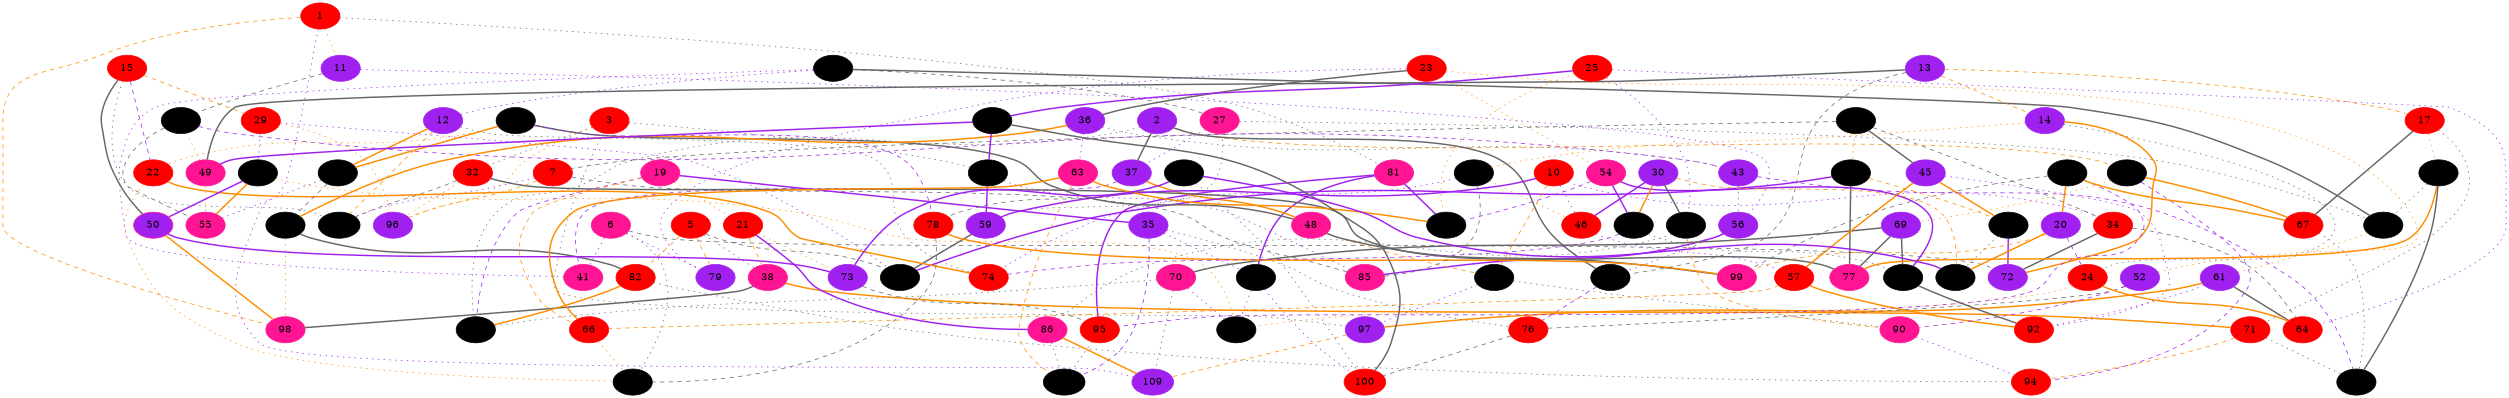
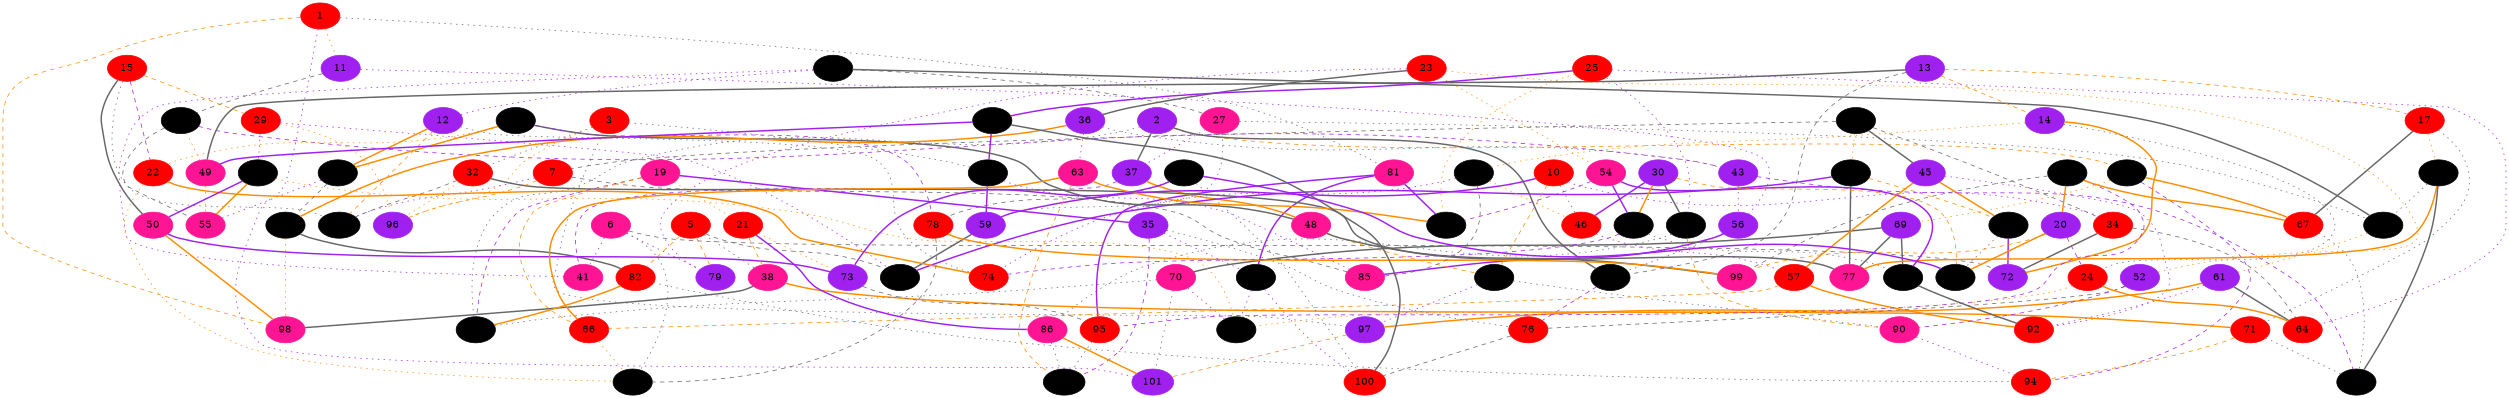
edge "43" -- "56": color gray40 -> purple
node "50": fillcolor purple -> deeppink
node "109": label "109" -> "101"
